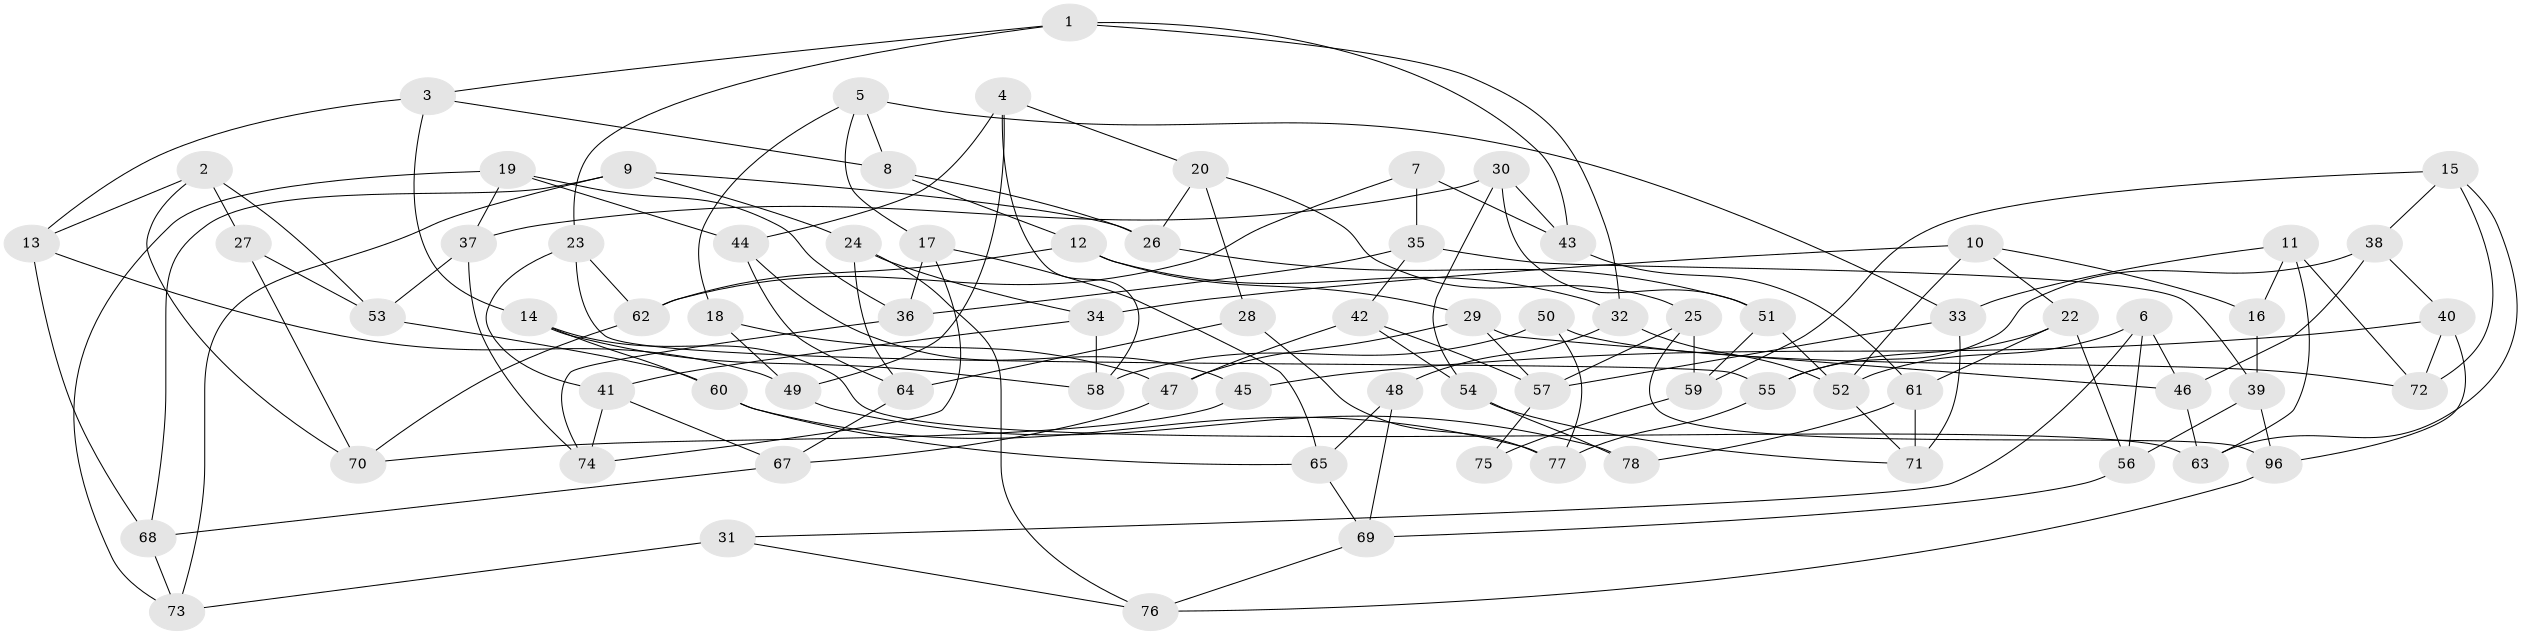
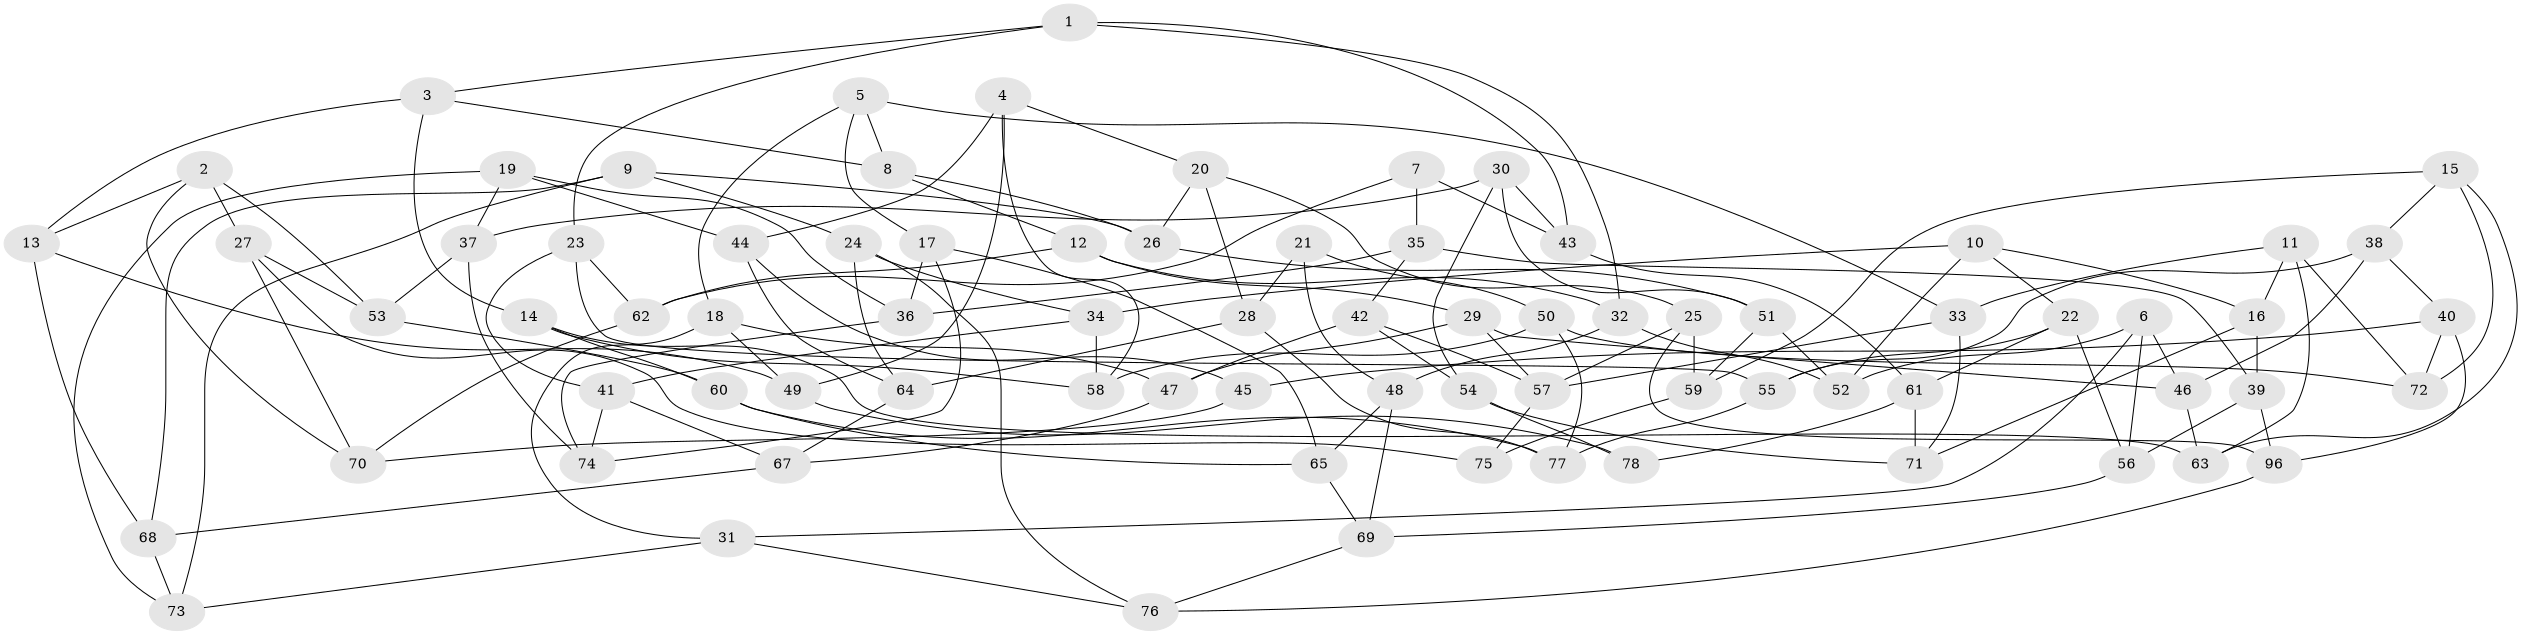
node "21": added
edge "52" -- "71": now "16" -- "71"
edge "27" -- "75": added
edge "18" -- "31": added
